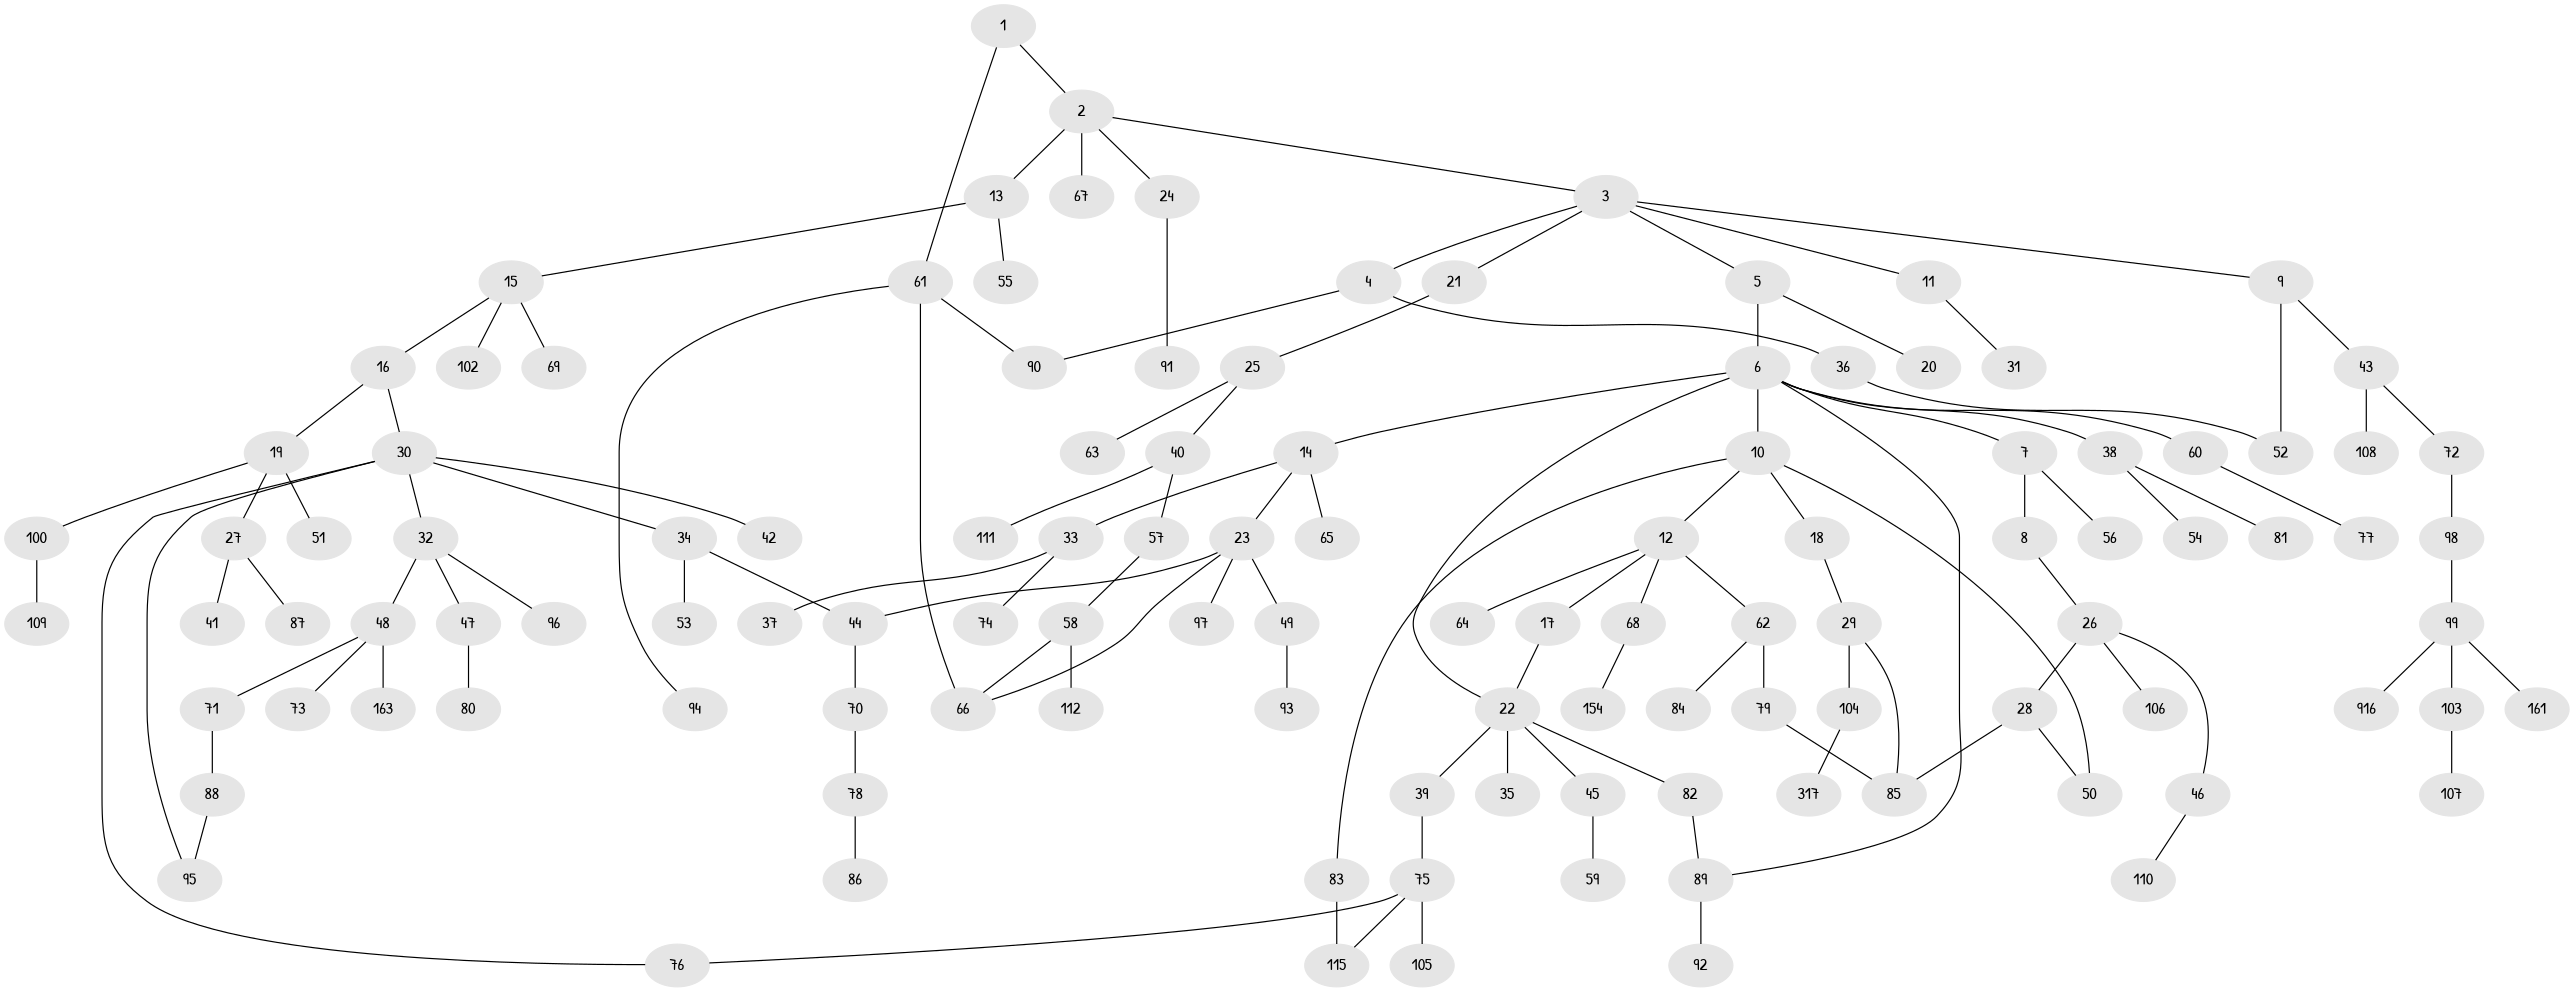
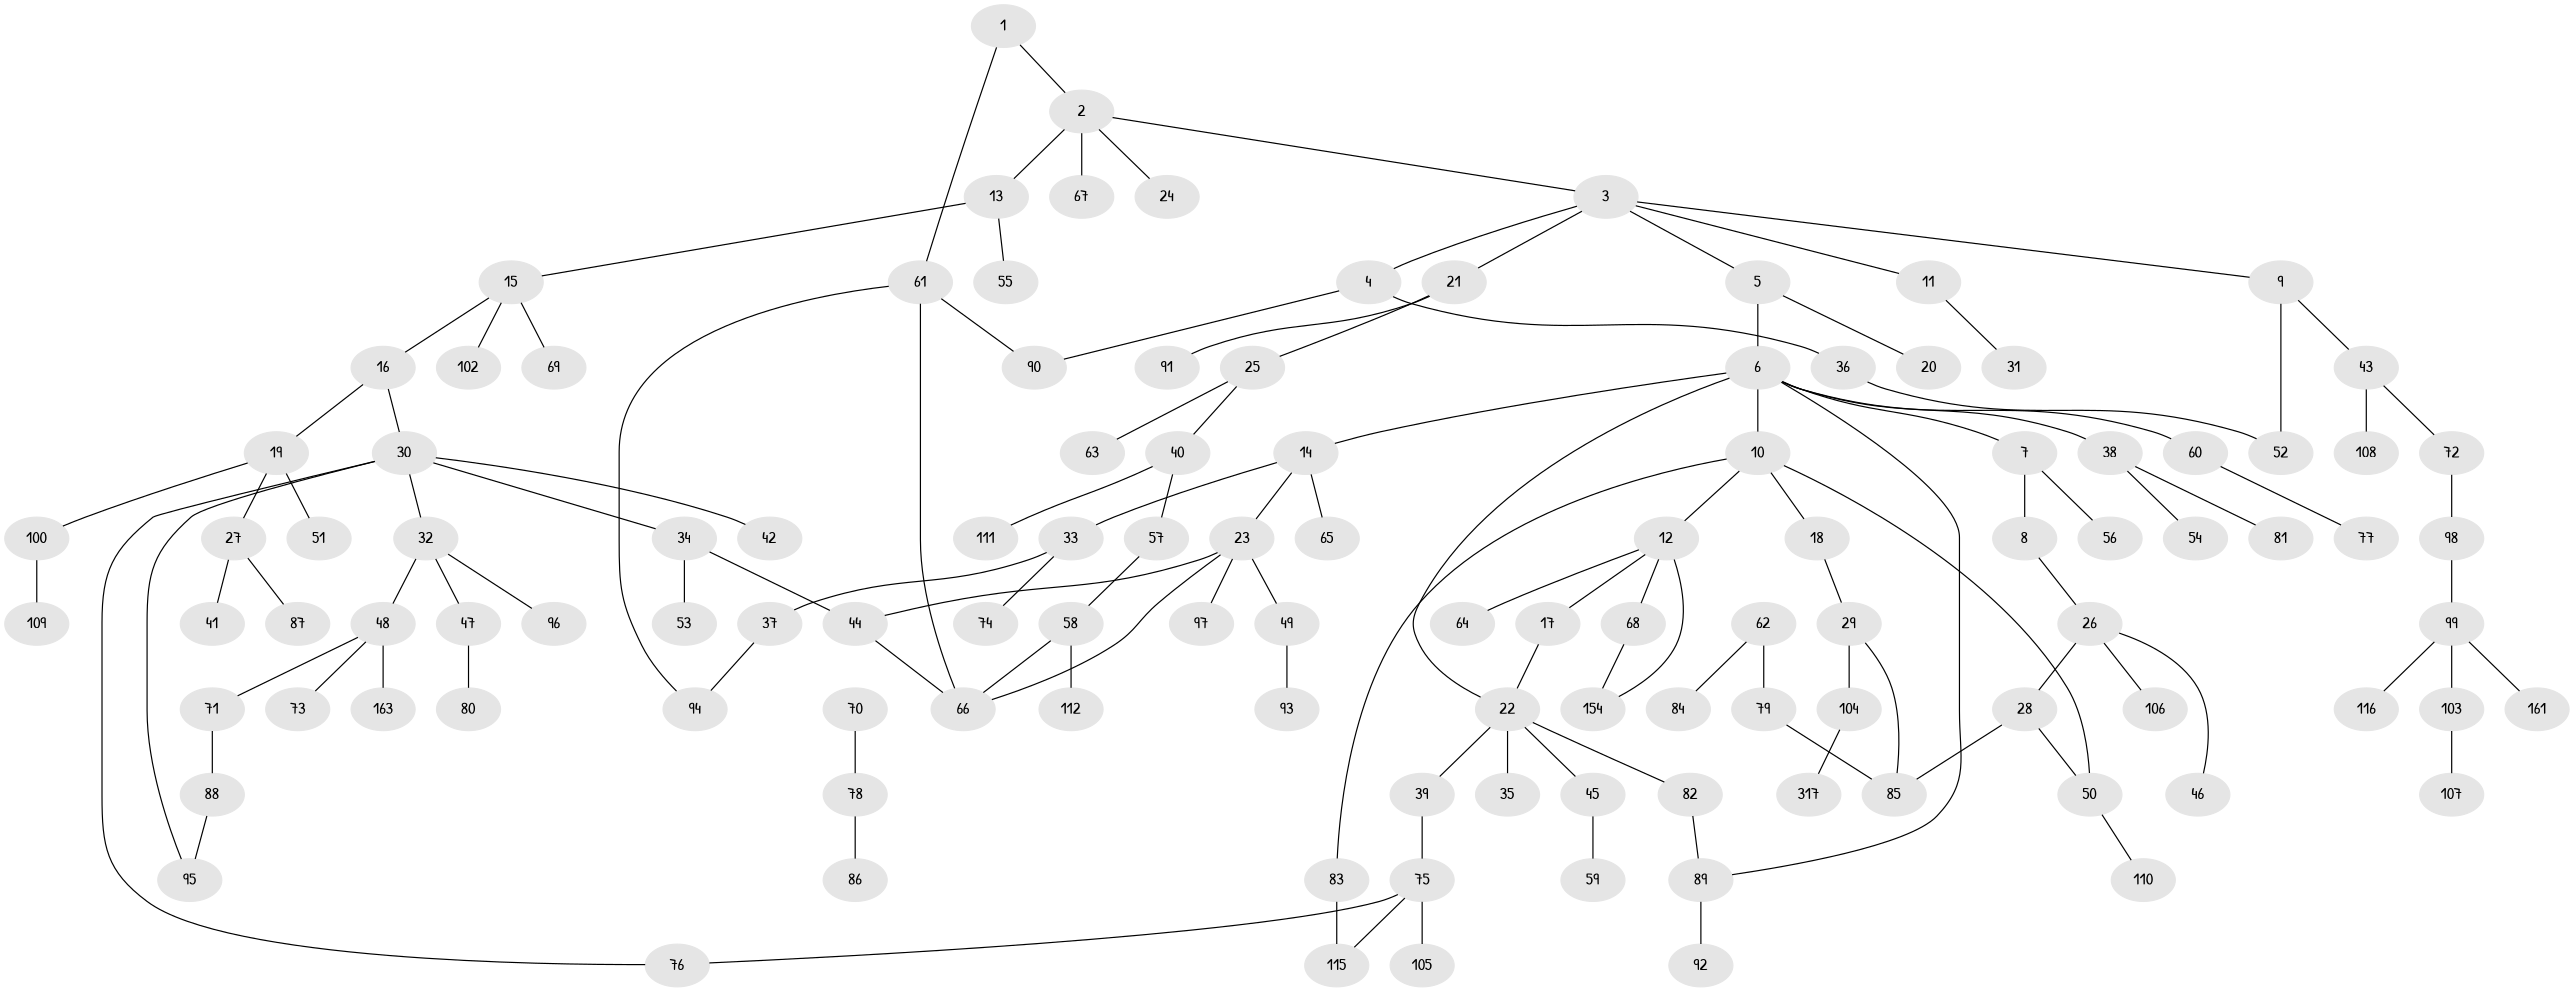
edge "24" -- "91": now "21" -- "91"
edge "12" -- "62": now "12" -- "154"
edge "37" -- "94": added
edge "44" -- "70": now "44" -- "66"
node "916": label "916" -> "116"
edge "46" -- "110": now "50" -- "110"
